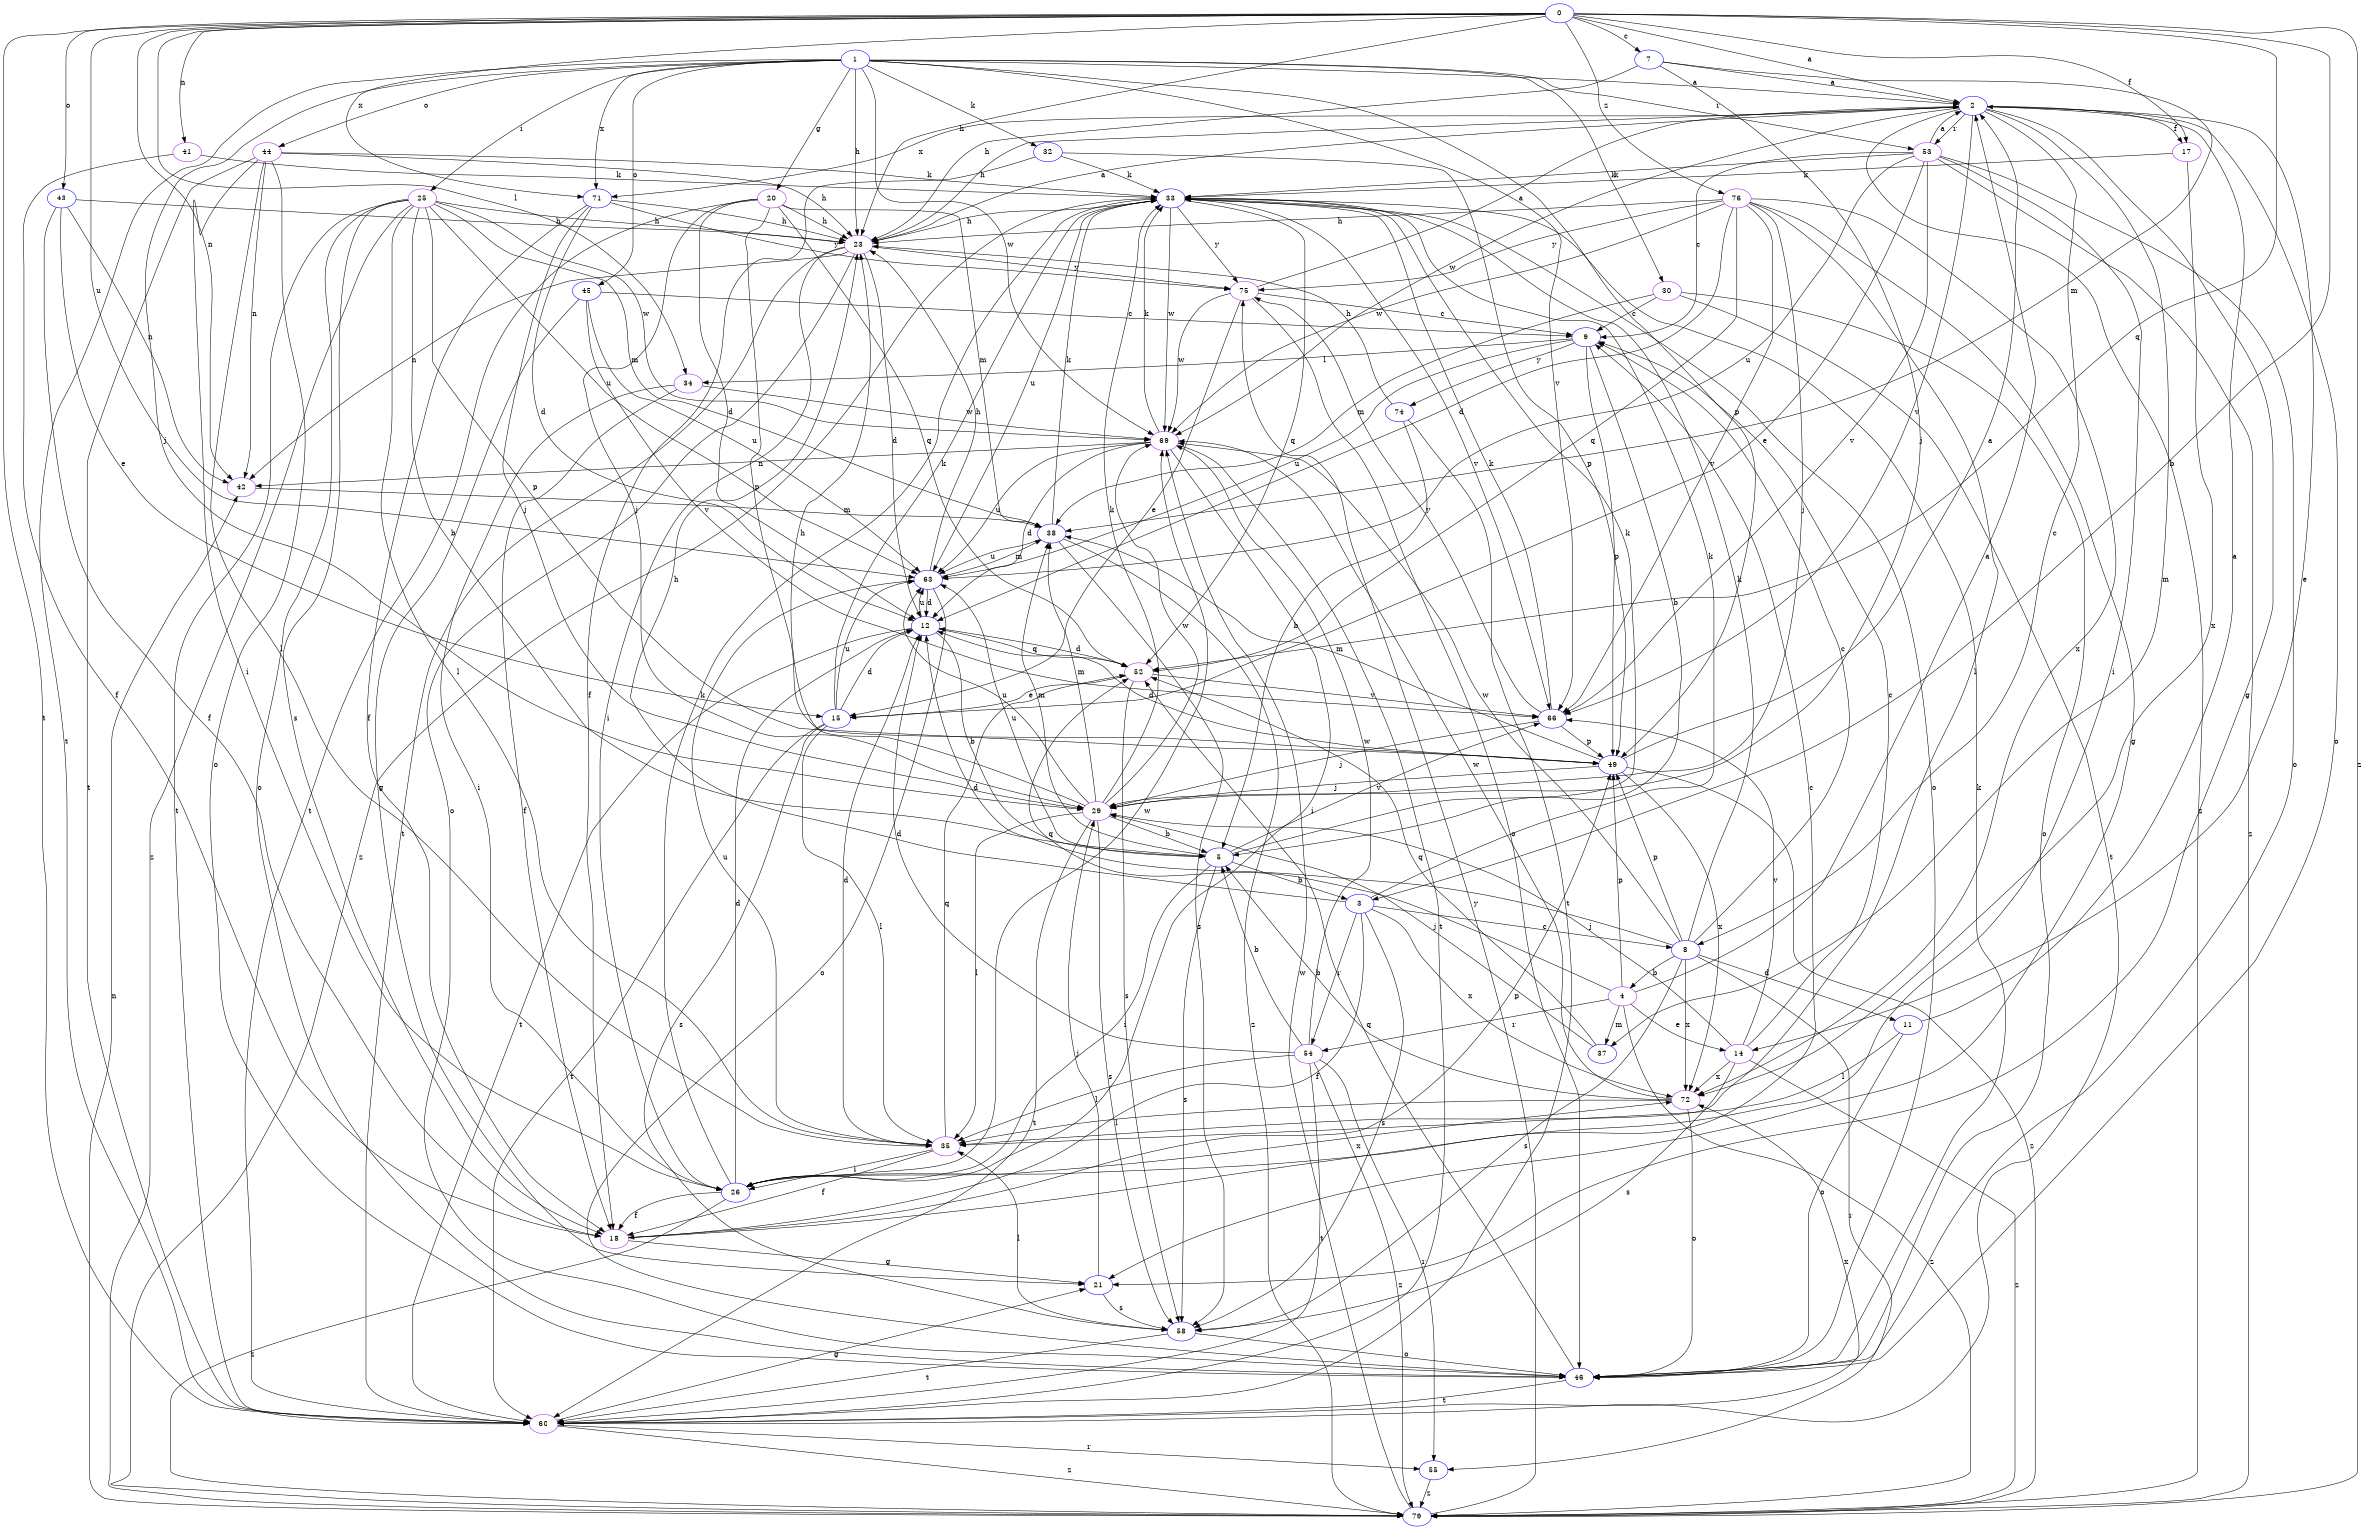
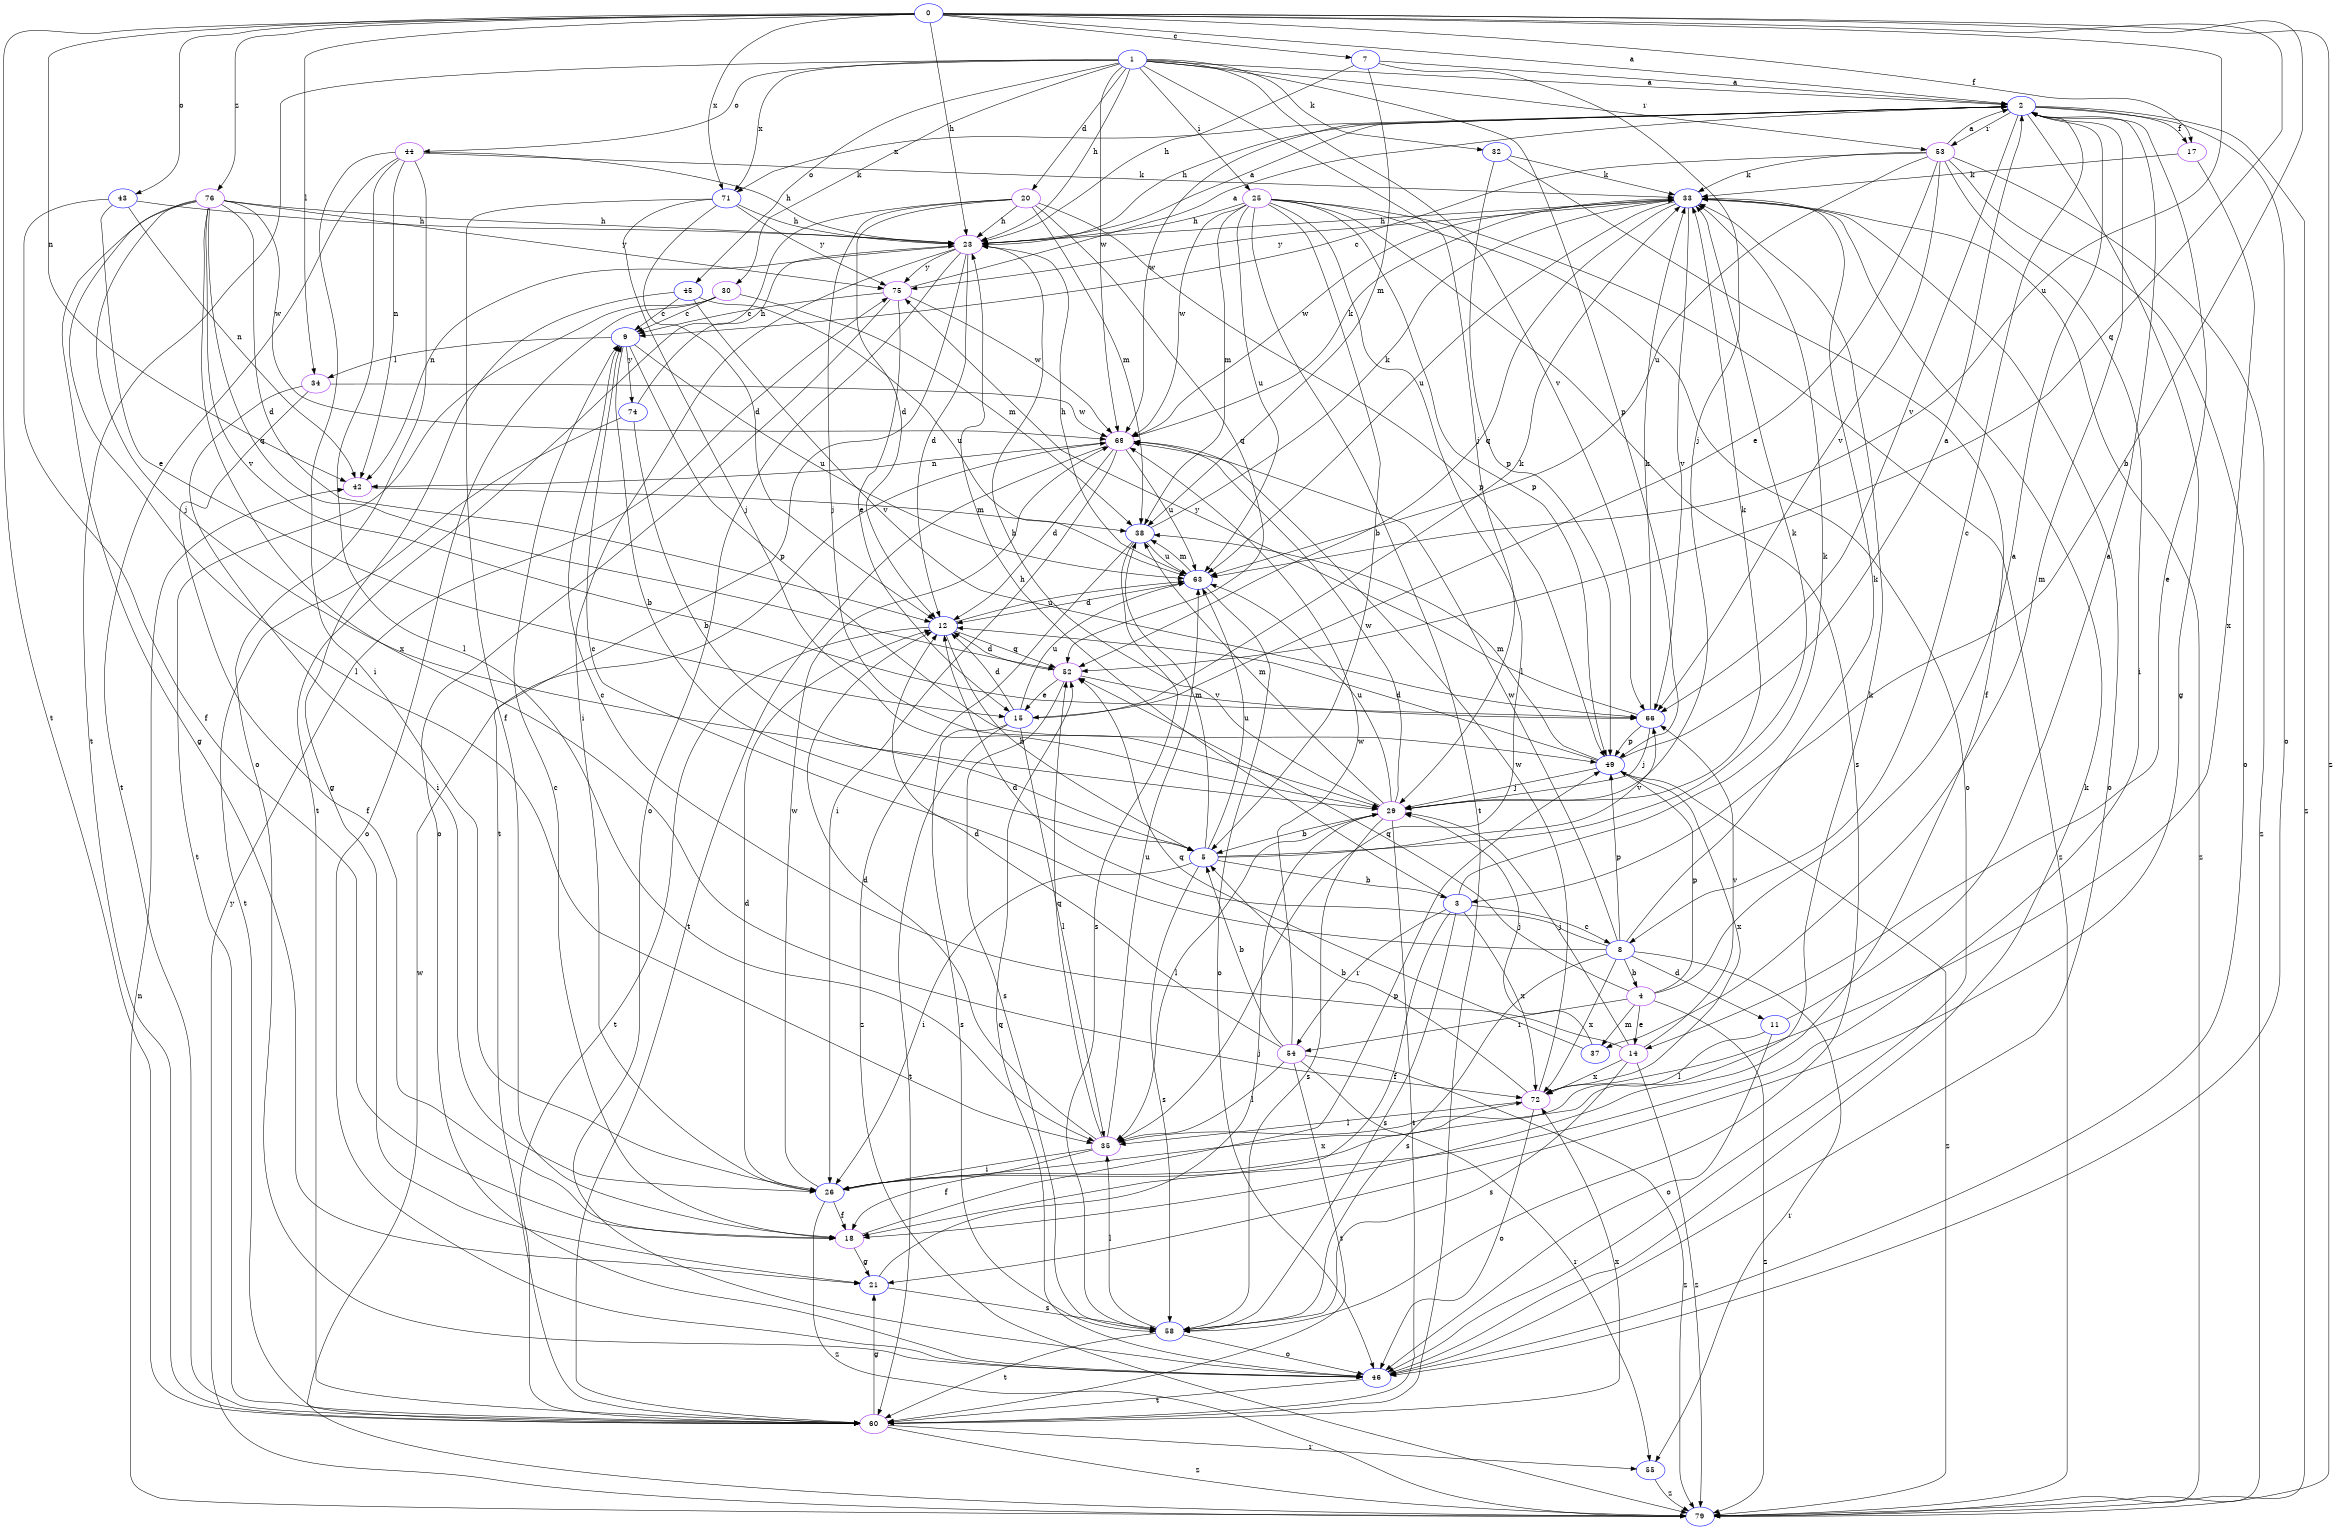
edge "1" -> "20": label "g" -> "d"
node "41": removed
edge "25" -> "18": now "25" -> "58"
